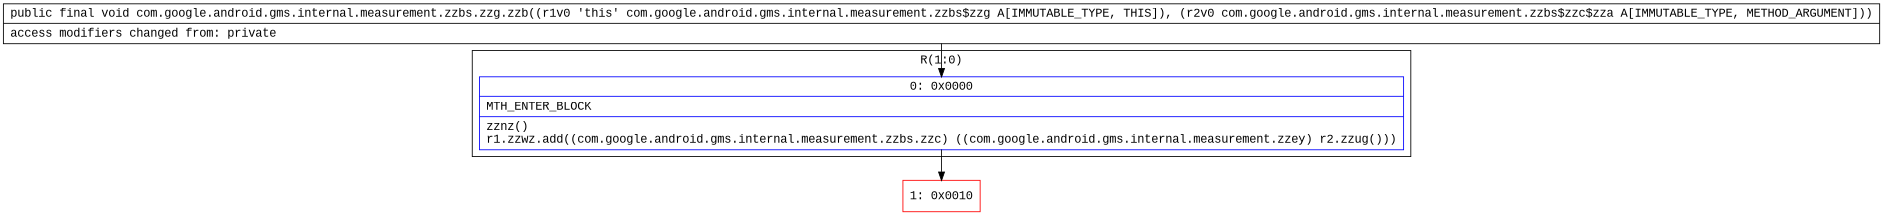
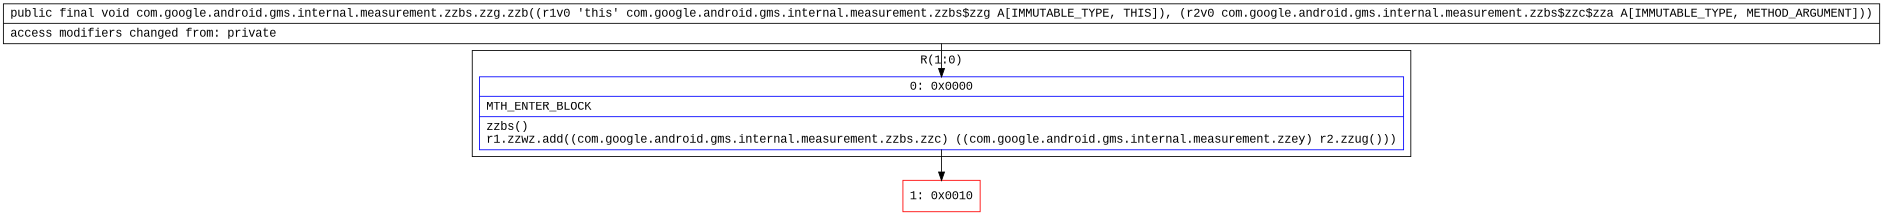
node "0: 0x0000": text "zznz()" -> "zzbs()"
